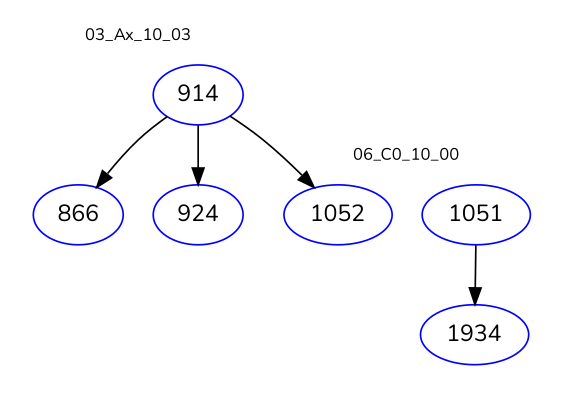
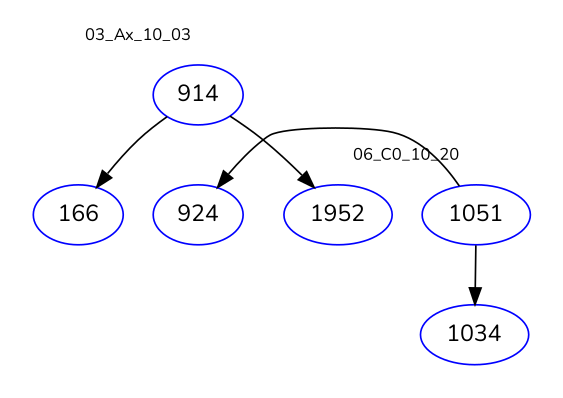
edge "914" -> "924": now "1051" -> "924"
cluster "06_C0_10_00": label "06_C0_10_00" -> "06_C0_10_20"
node "866": label "866" -> "166"
node "1052": label "1052" -> "1952"
node "1934": label "1934" -> "1034"
